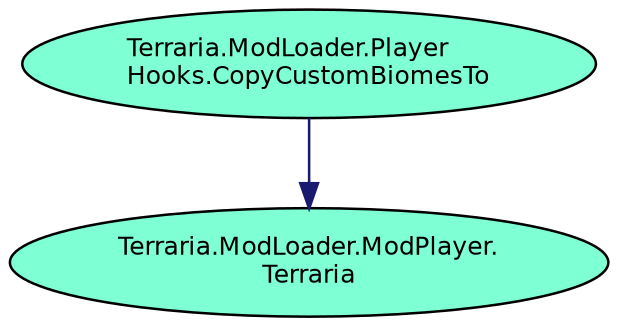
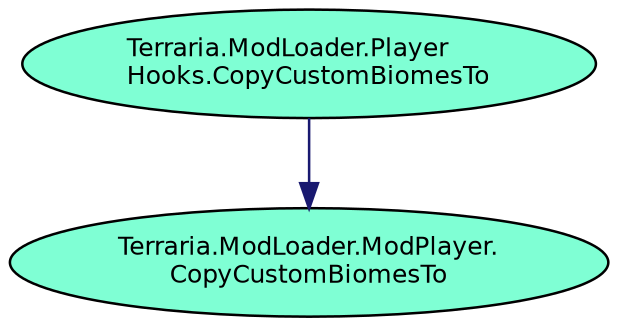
node "Terraria.ModLoader.ModPlayer. Terraria": label "Terraria.ModLoader.ModPlayer. Terraria" -> "Terraria.ModLoader.ModPlayer. CopyCustomBiomesTo"
